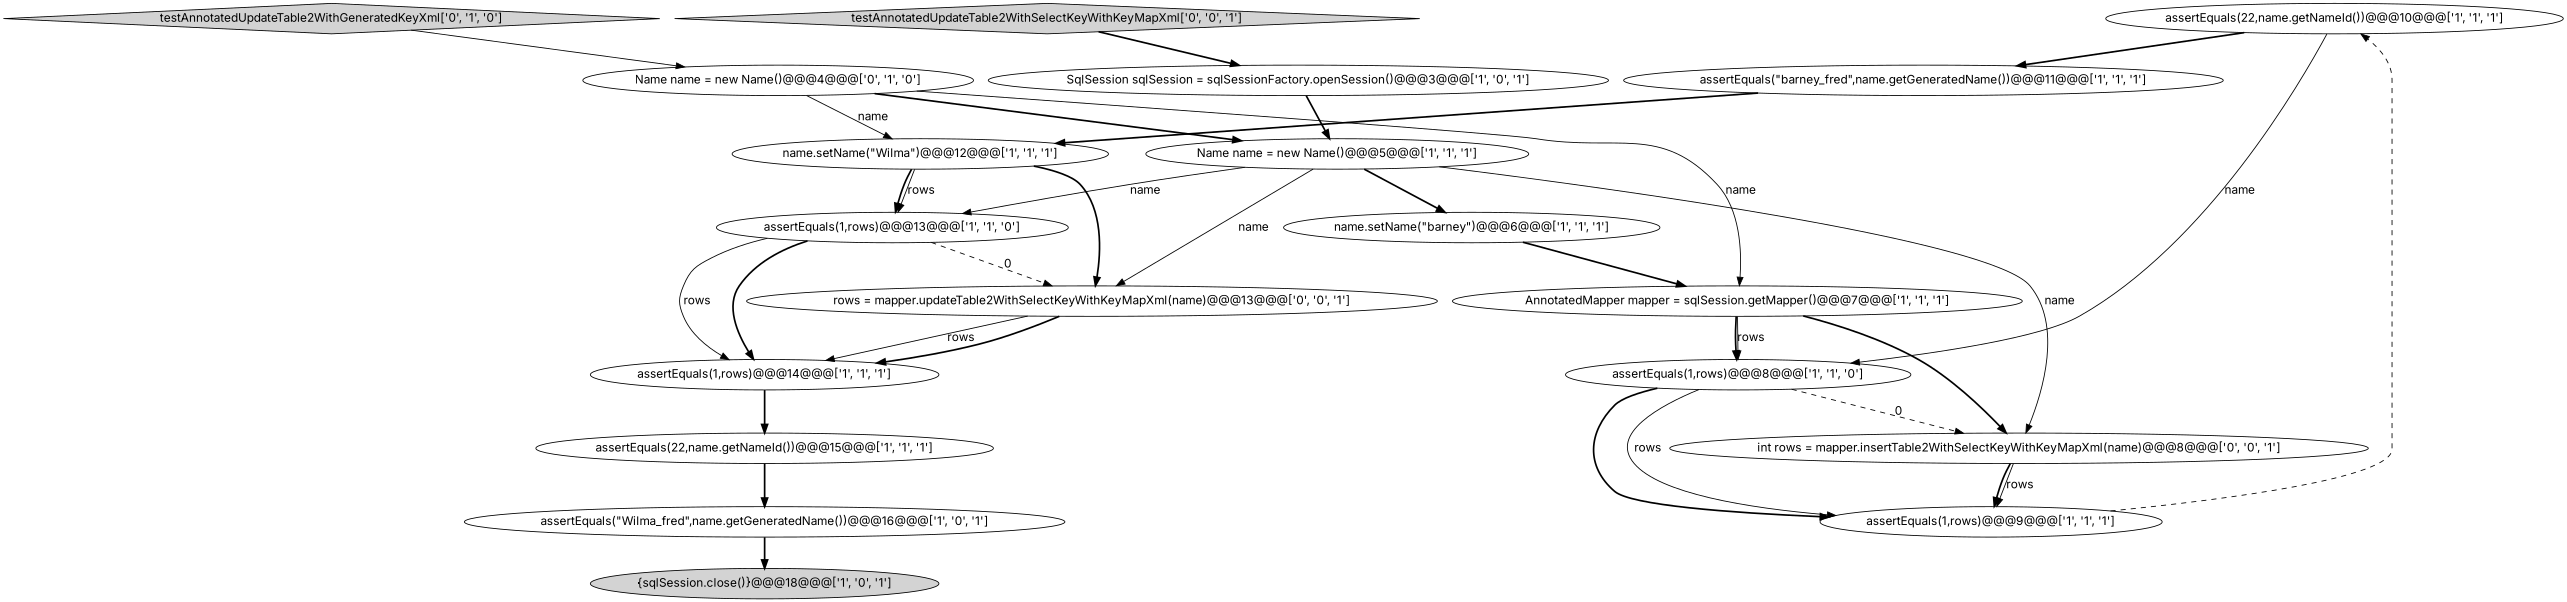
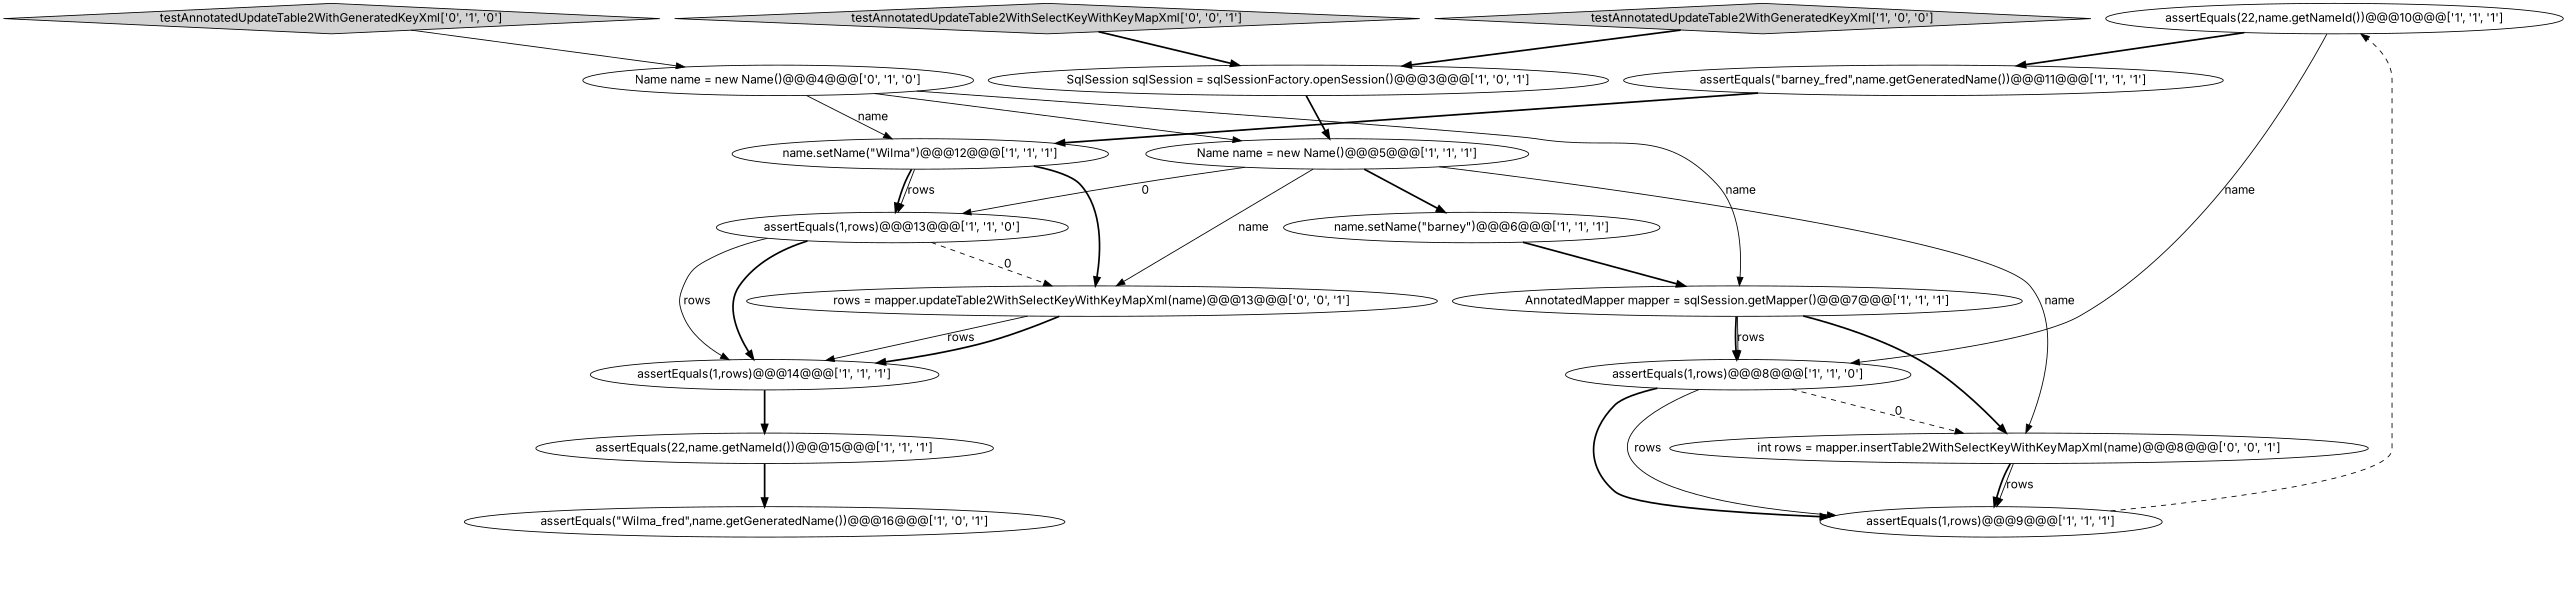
node "testAnnotatedUpdateTable2WithGeneratedKeyXml['1', '0', '0']": added
edge "Name name = new Name()@@@4@@@['0', '1', '0']" -> "Name name = new Name()@@@5@@@['1', '1', '1']": style bold -> solid
edge "Name name = new Name()@@@5@@@['1', '1', '1']" -> "assertEquals(1,rows)@@@13@@@['1', '1', '0']": label "name" -> "0"
node "{sqlSession.close()}@@@18@@@['1', '0', '1']": removed
